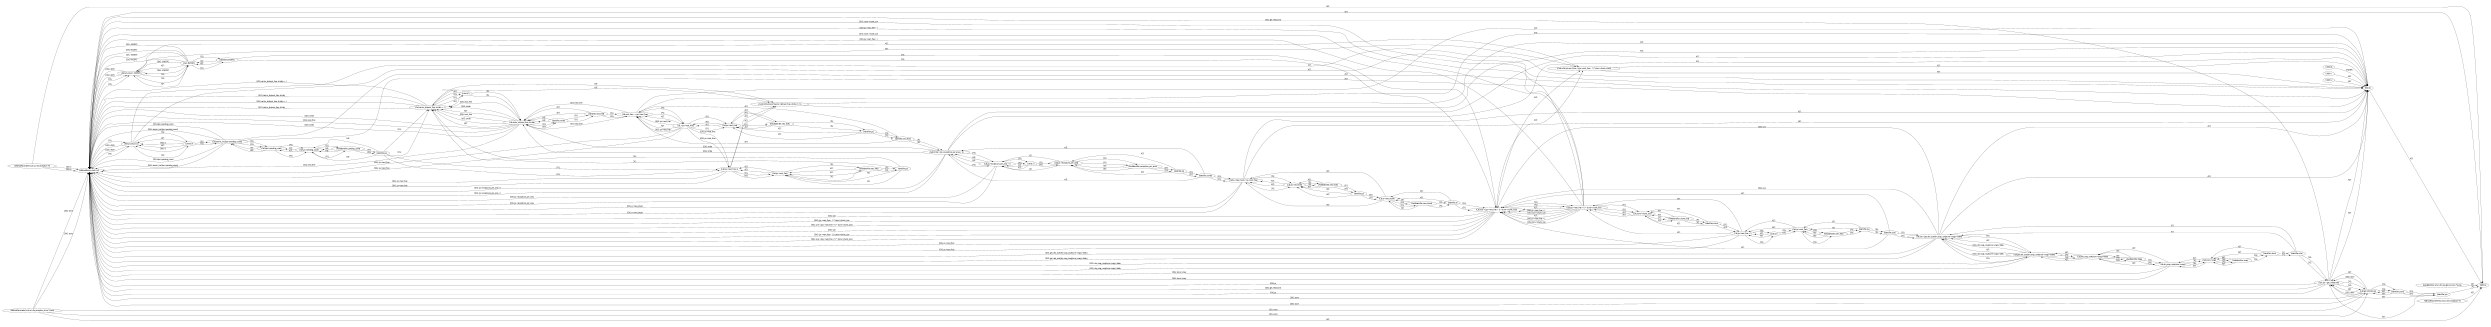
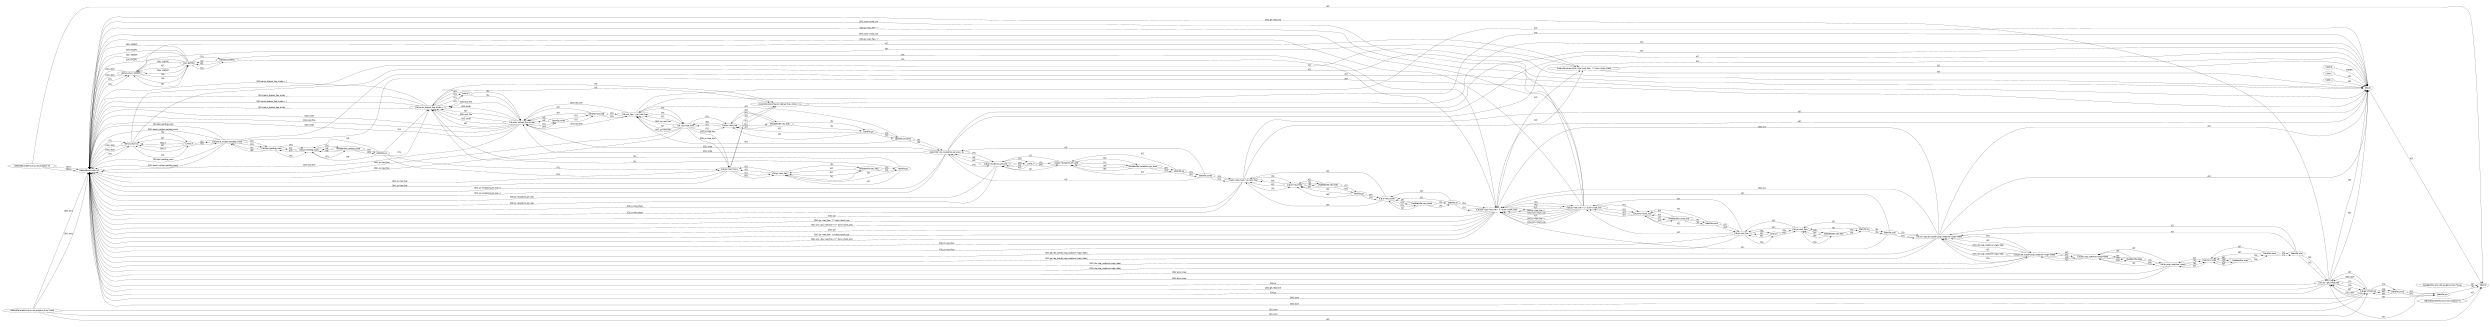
edge "(MethodReturn,static int)" -> "1000102": removed, label "AST:"
